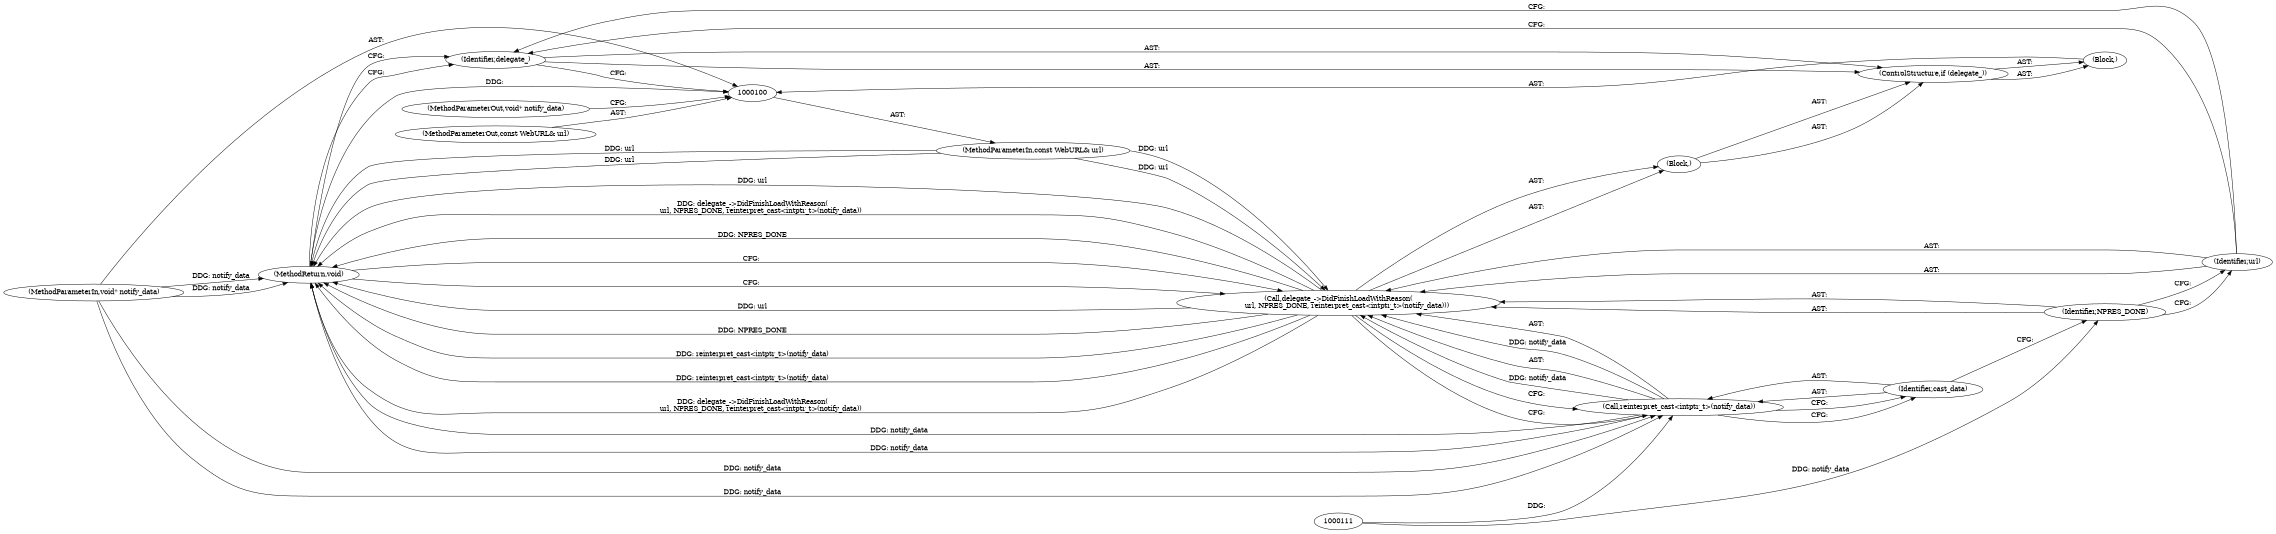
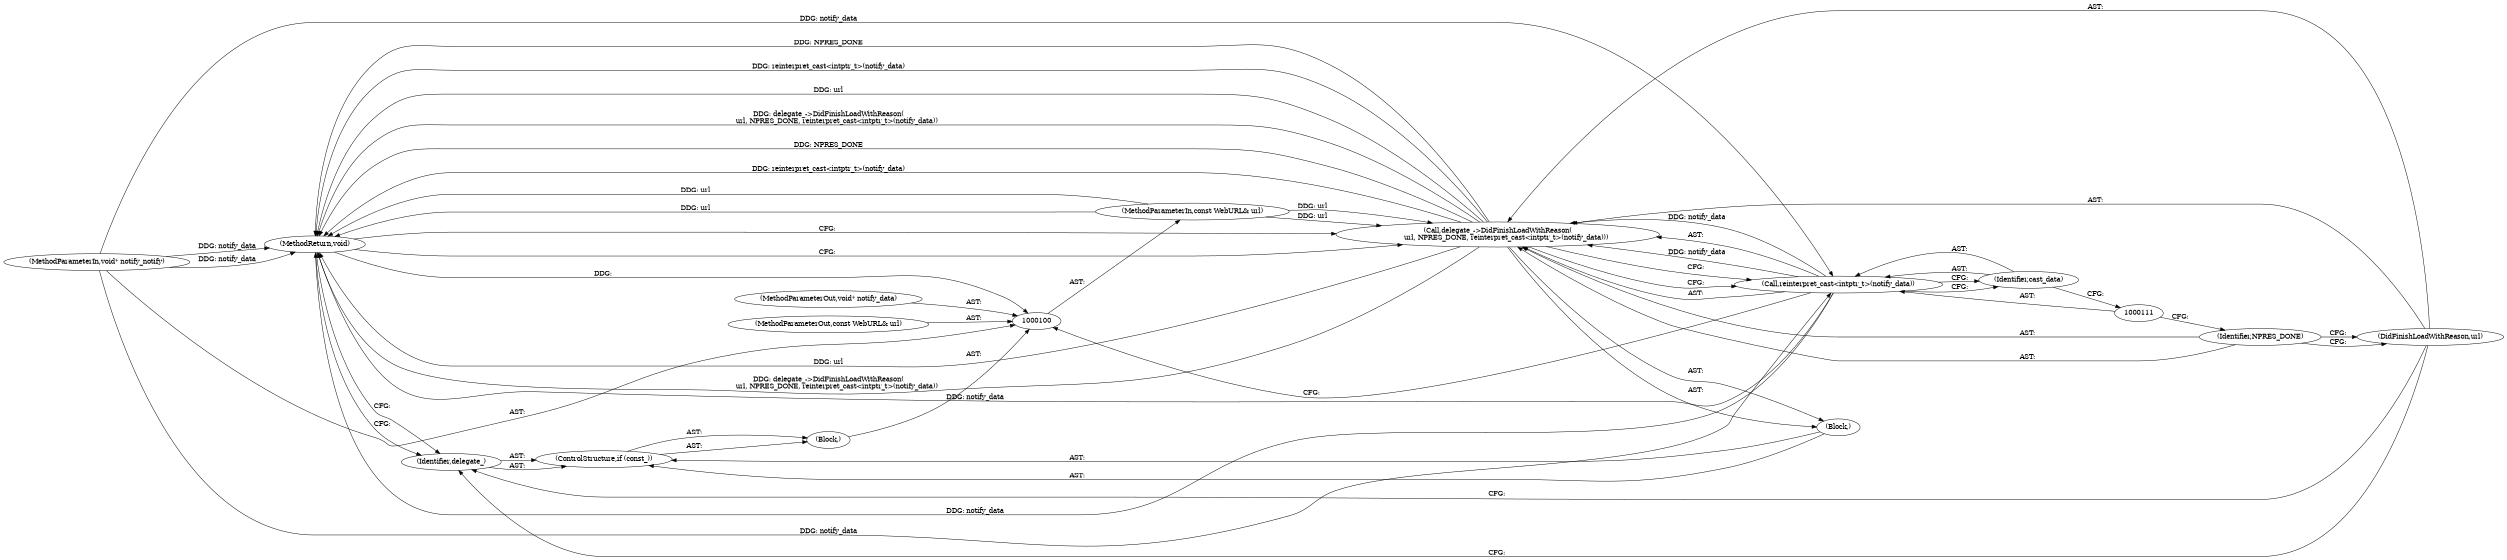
node "(ControlStructure,if (delegate_))": label "(ControlStructure,if (delegate_))" -> "(ControlStructure,if (const_))"
edge "(Identifier,delegate_)" -> "1000100": now "(Call,reinterpret_cast<intptr_t>(notify_data))" -> "1000100"
edge "(MethodParameterOut,void* notify_data)" -> "1000100": label "CFG: " -> "AST: "
node "(Identifier,url)": label "(Identifier,url)" -> "(DidFinishLoadWithReason,url)"
node "(MethodParameterIn,void* notify_data)": label "(MethodParameterIn,void* notify_data)" -> "(MethodParameterIn,void* notify_notify)"
edge "(Identifier,cast_data)" -> "(Identifier,NPRES_DONE)": now "(Identifier,cast_data)" -> "1000111"
edge "1000111" -> "(Identifier,NPRES_DONE)": label "DDG: notify_data" -> "CFG: "
edge "1000111" -> "(Call,reinterpret_cast<intptr_t>(notify_data))": label "DDG: " -> "AST: "
